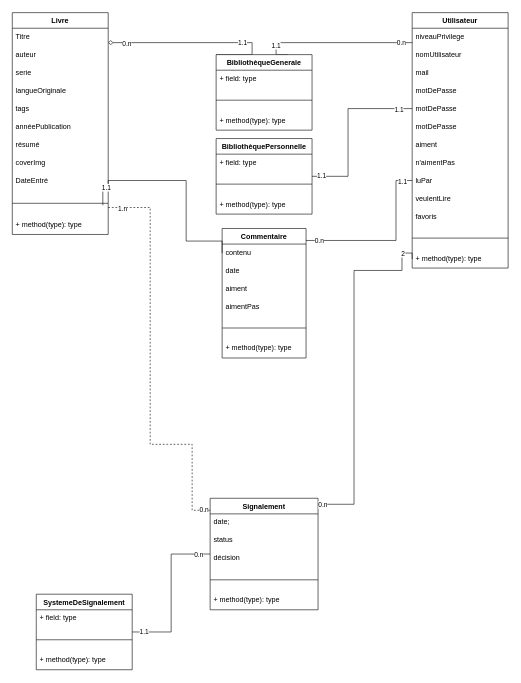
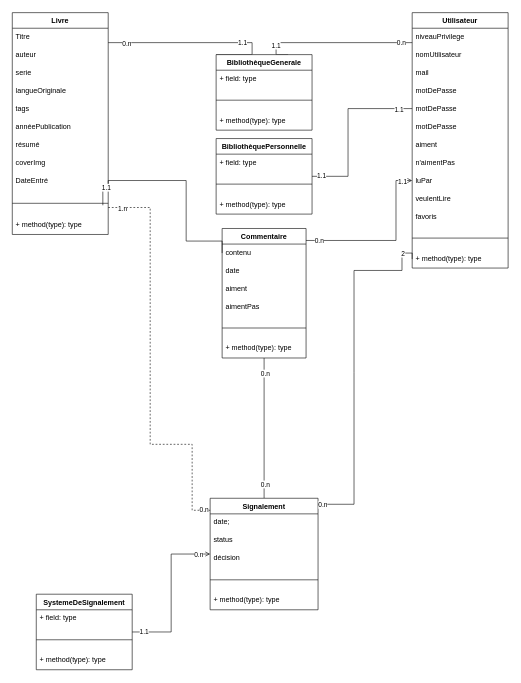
edge "BibliothèqueGenerale" -> "Livre": arrowhead diamond -> none
edge "Utilisateur" -- "Commentaire": arrowhead none -> open
edge "Commentaire" -- "Signalement": added, labels "0.n", "0.n"
edge "Signalement" -- "SystemeDeSignalement": arrowhead none -> open
